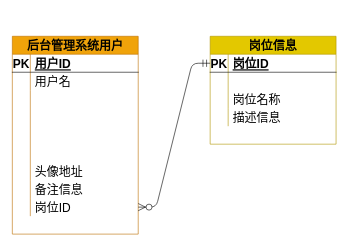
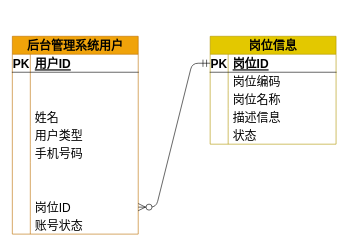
node "用户名": removed
node "岗位编码": added
node "姓名": added
node "用户类型": added
node "状态": added
node "手机号码": added
node "头像地址": removed
node "备注信息": removed
node "账号状态": added
